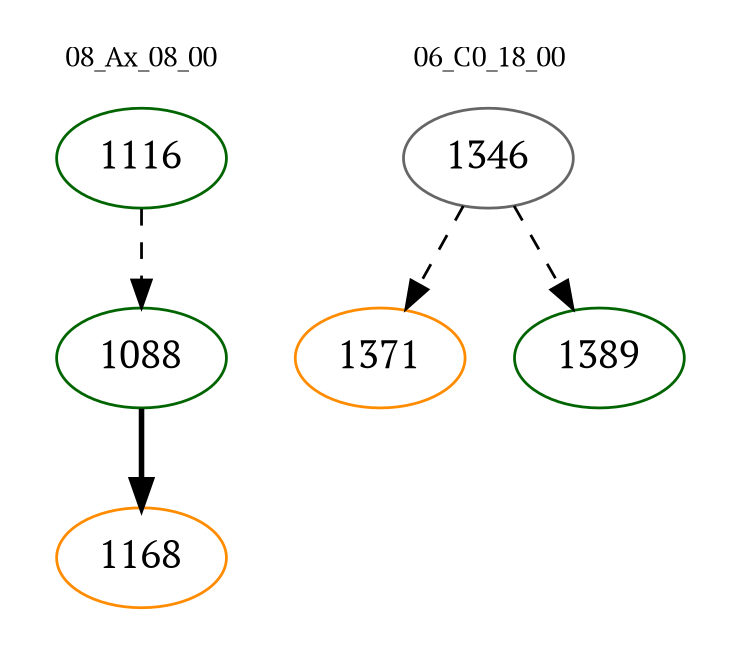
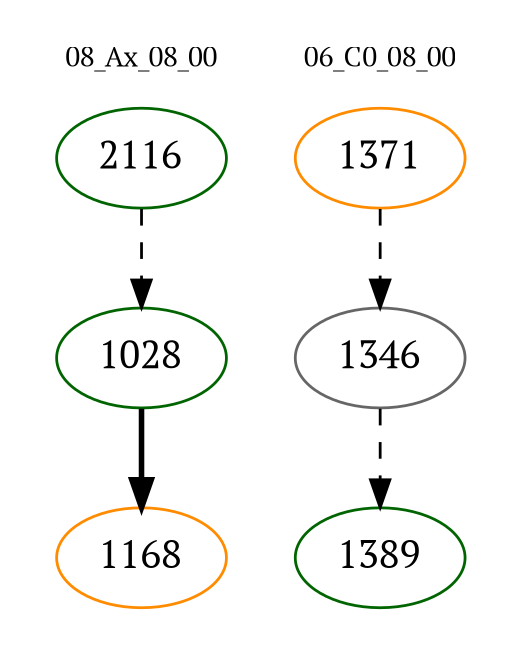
cluster "06_C0_18_00": label "06_C0_18_00" -> "06_C0_08_00"
node "1116": label "1116" -> "2116"
edge "1346" -> "1371": reversed
node "1088": label "1088" -> "1028"
